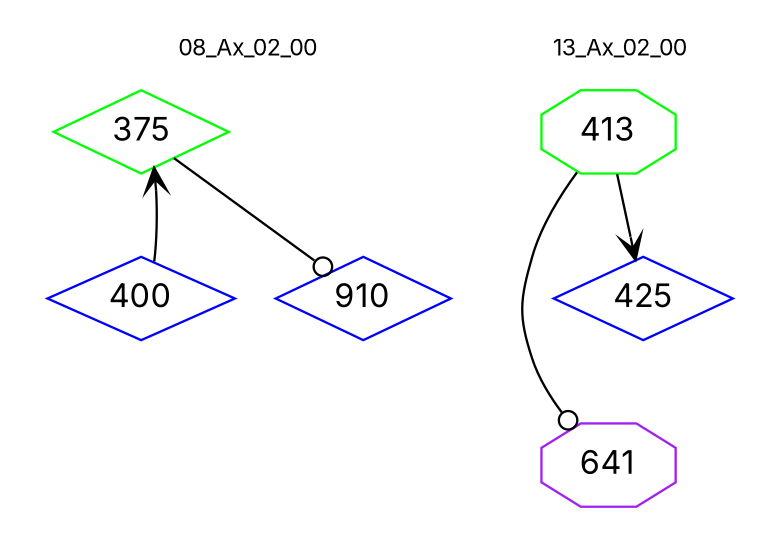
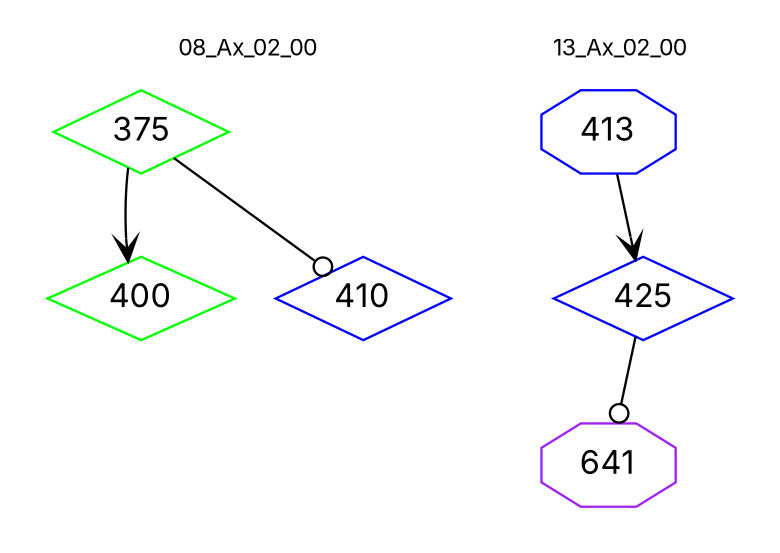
node "413": color green -> blue
edge "400" -> "375": reversed
edge "413" -> "641": now "425" -> "641"
node "400": color blue -> green
node "910": label "910" -> "410"
